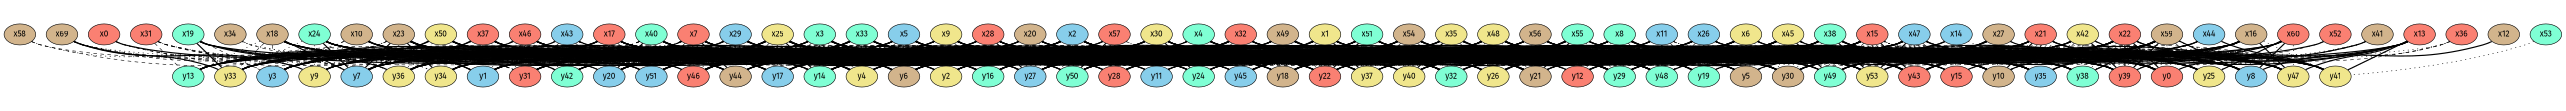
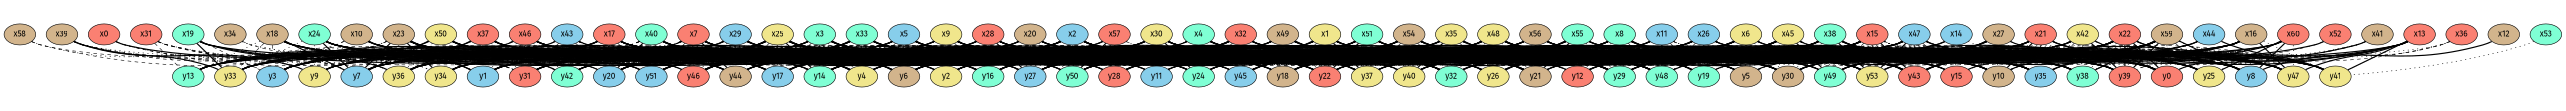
node "x69": label "x69" -> "x39"
edge "x16" -- "y39": removed
